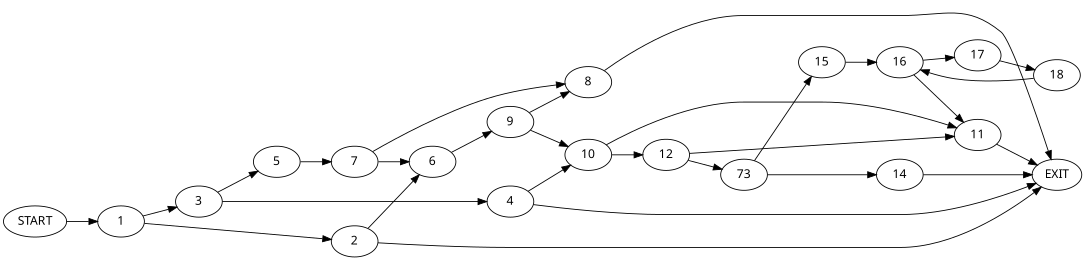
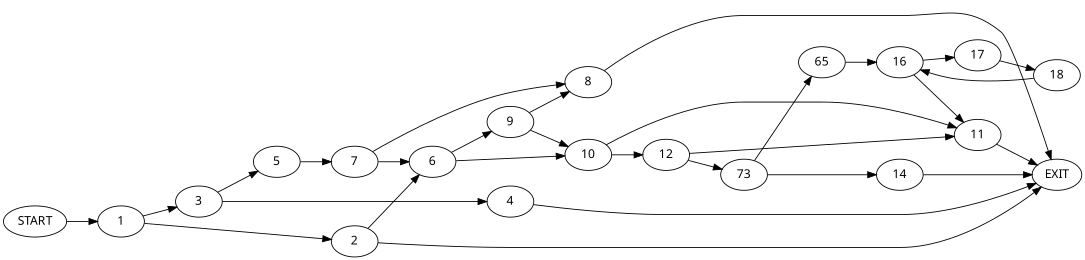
node "15": label "15" -> "65"
edge "4" -> "10": now "6" -> "10"
